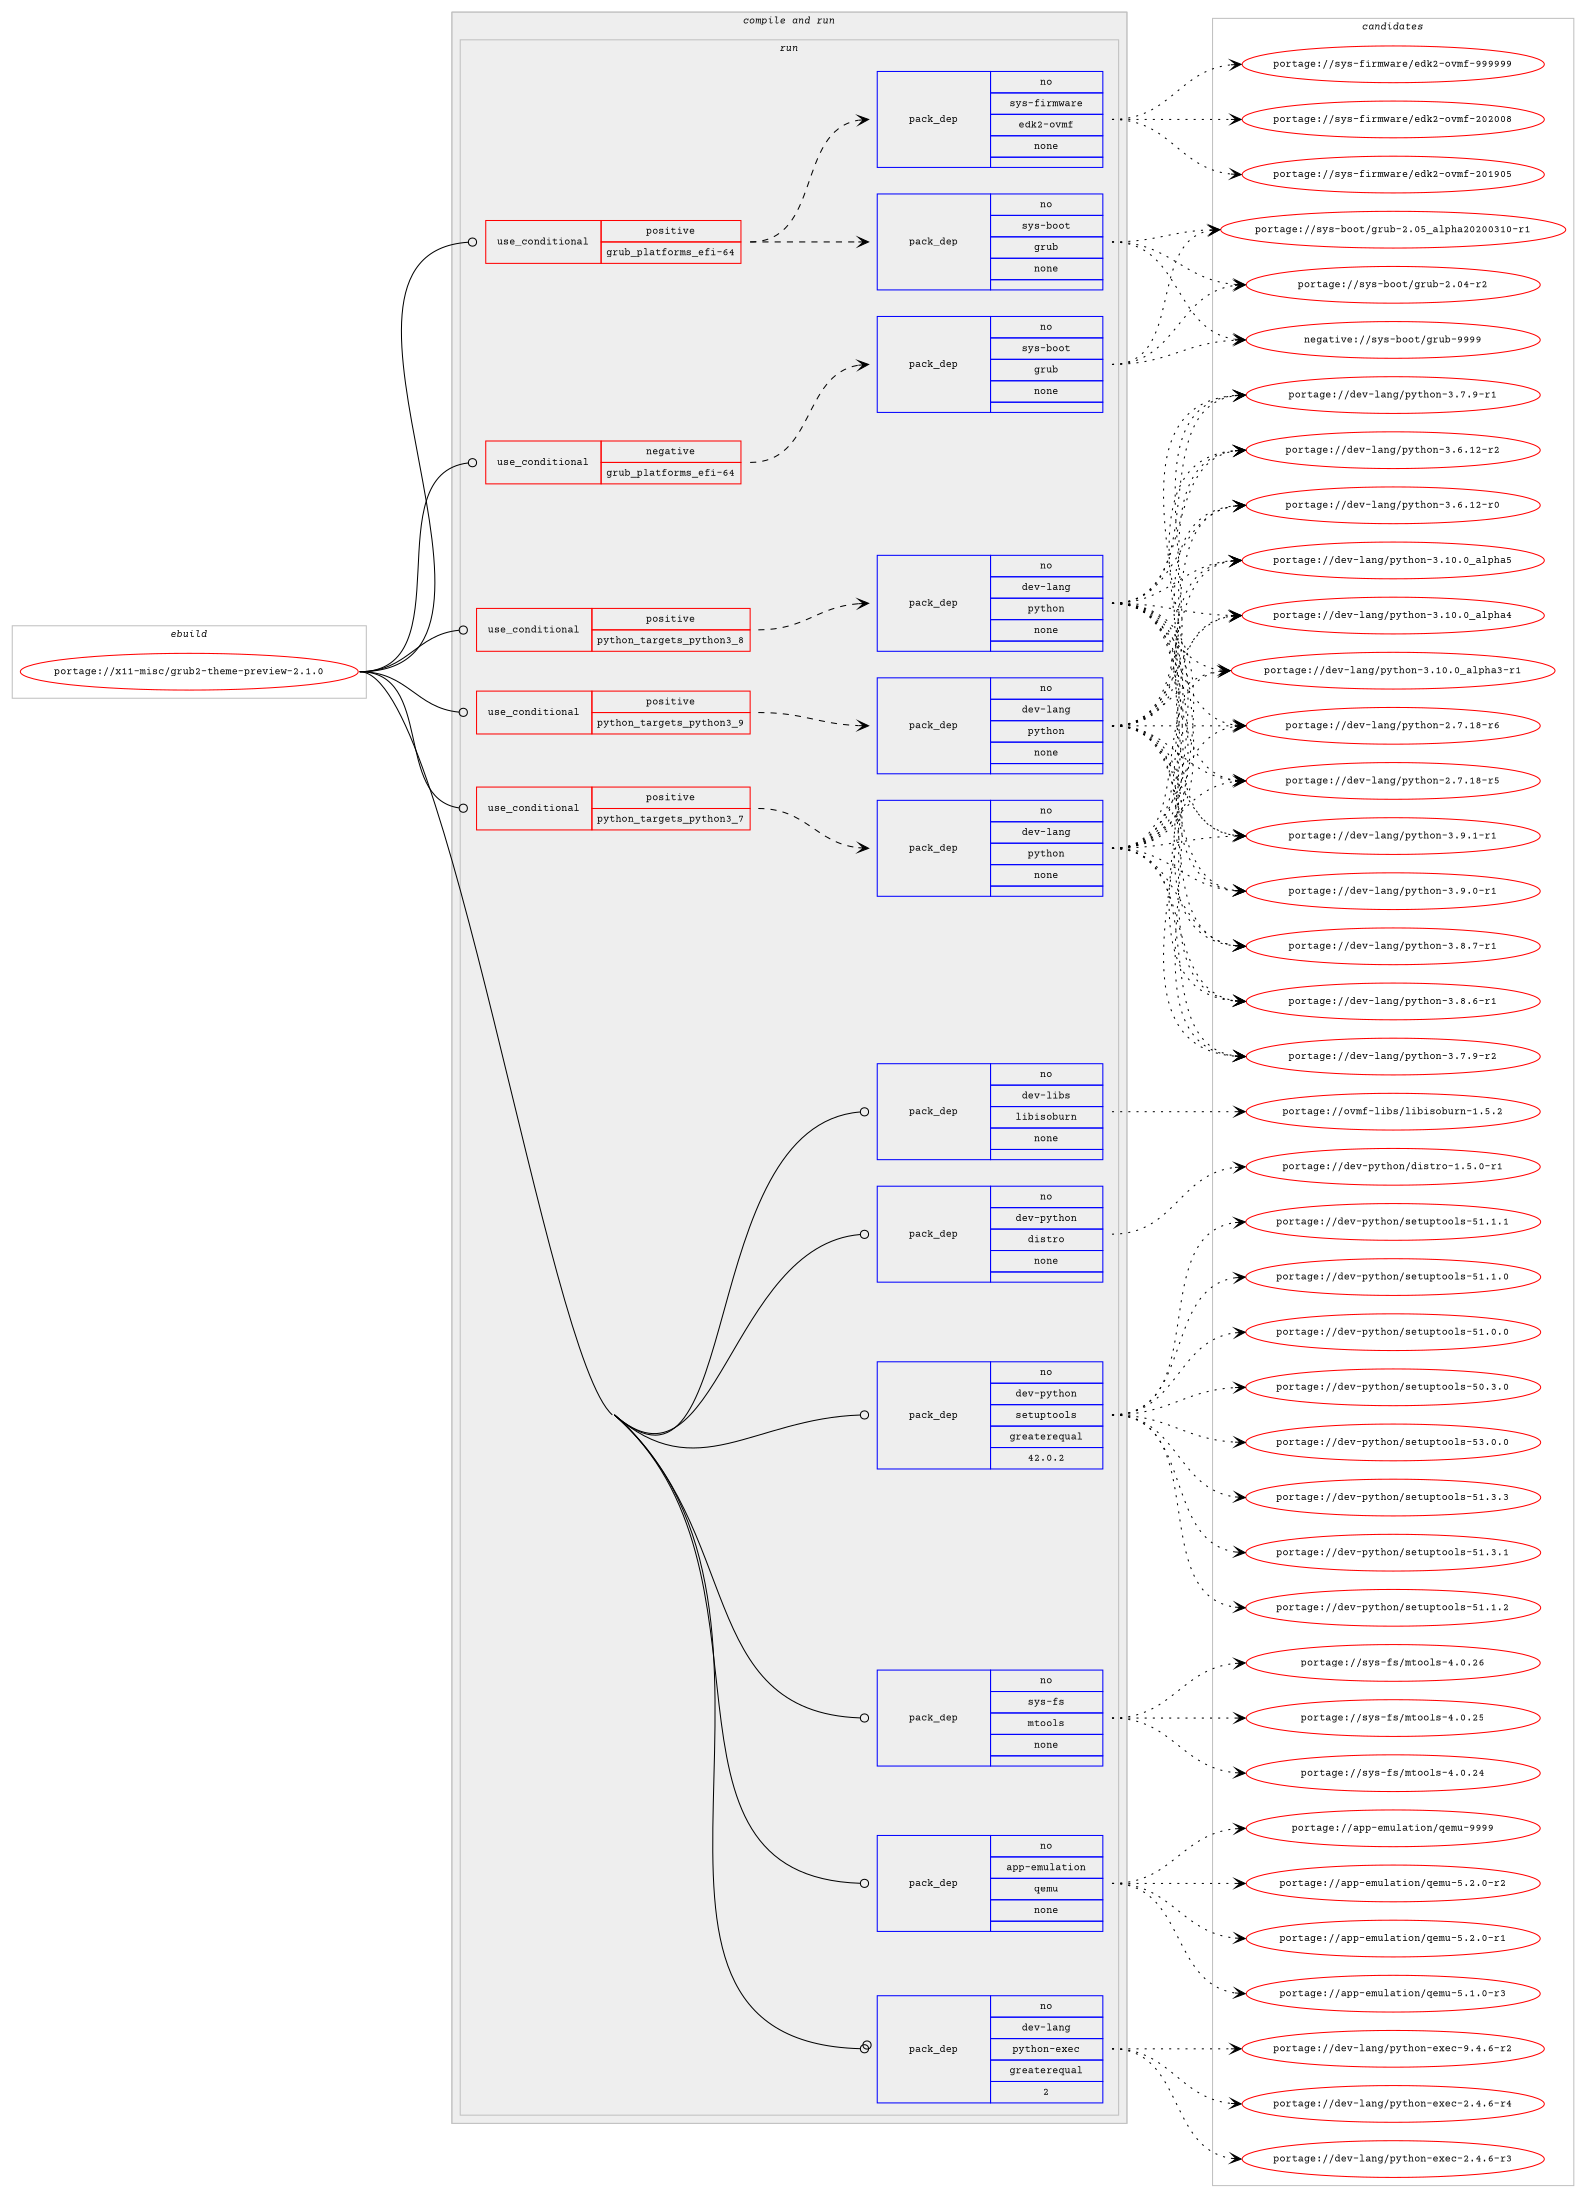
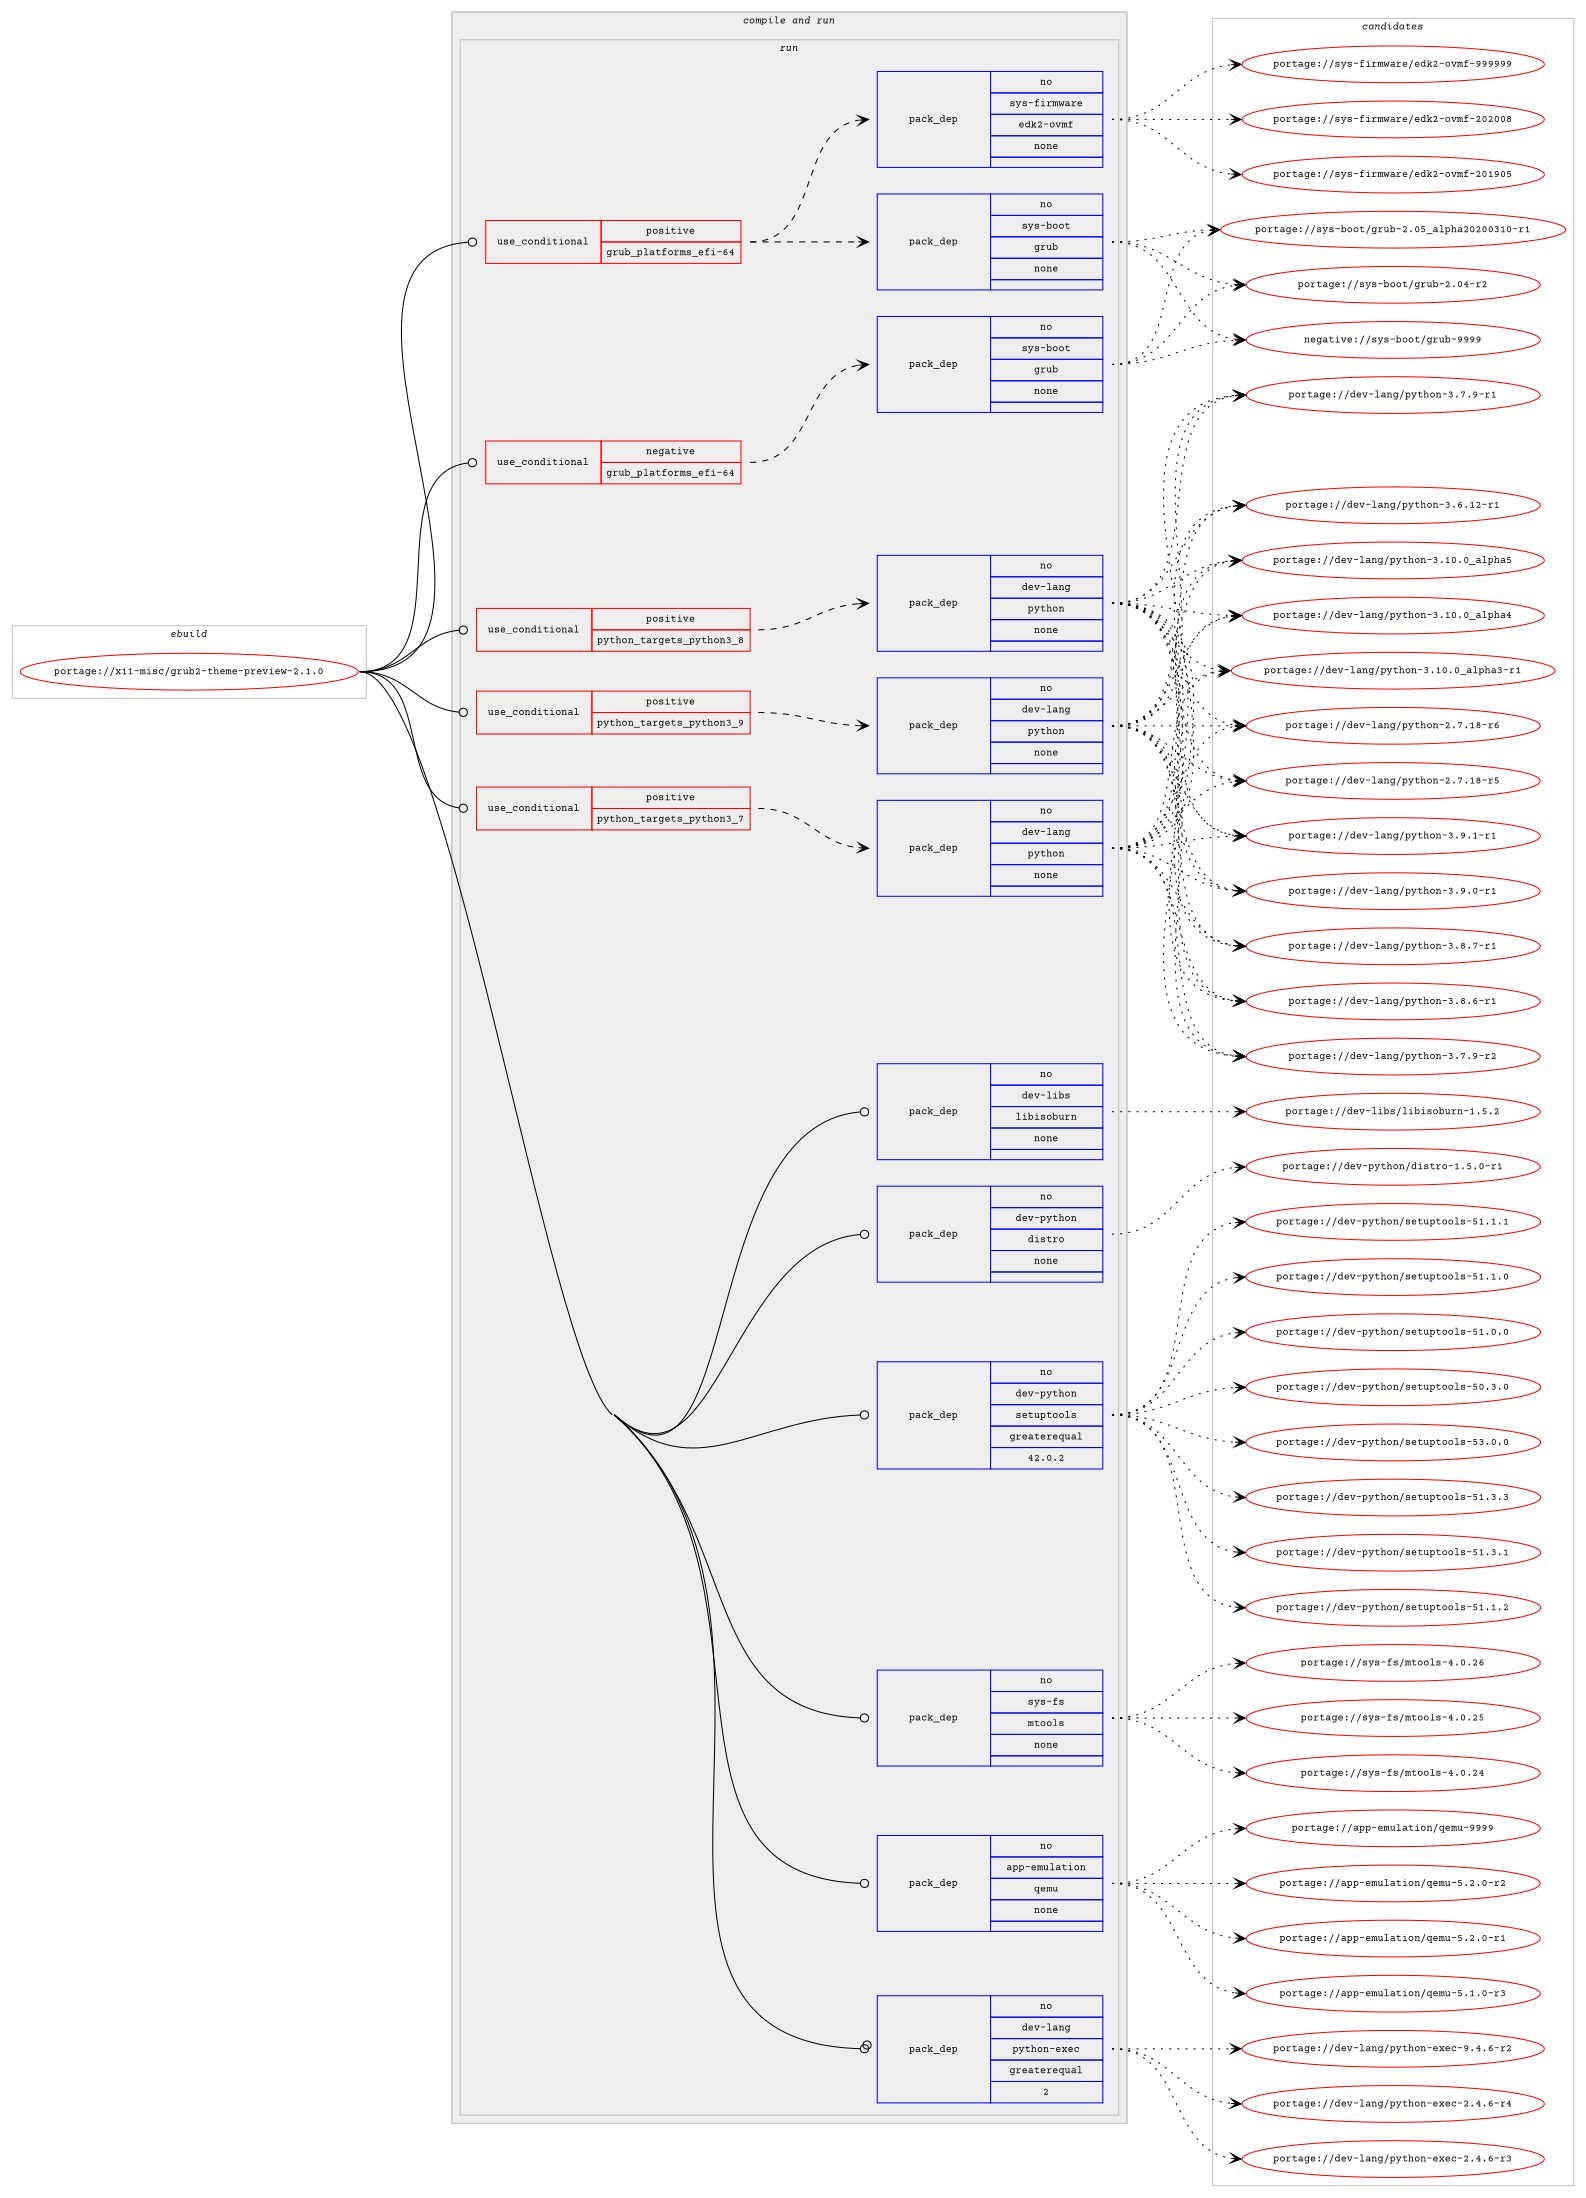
node "portage://dev-lang/python-3.6.12-r2": removed
node "portage://dev-lang/python-3.6.12-r0": label "portage://dev-lang/python-3.6.12-r0" -> "portage://dev-lang/python-3.6.12-r1"
node "portage://ovmf-libs/libisoburn-1.5.2": label "portage://ovmf-libs/libisoburn-1.5.2" -> "portage://dev-libs/libisoburn-1.5.2"
